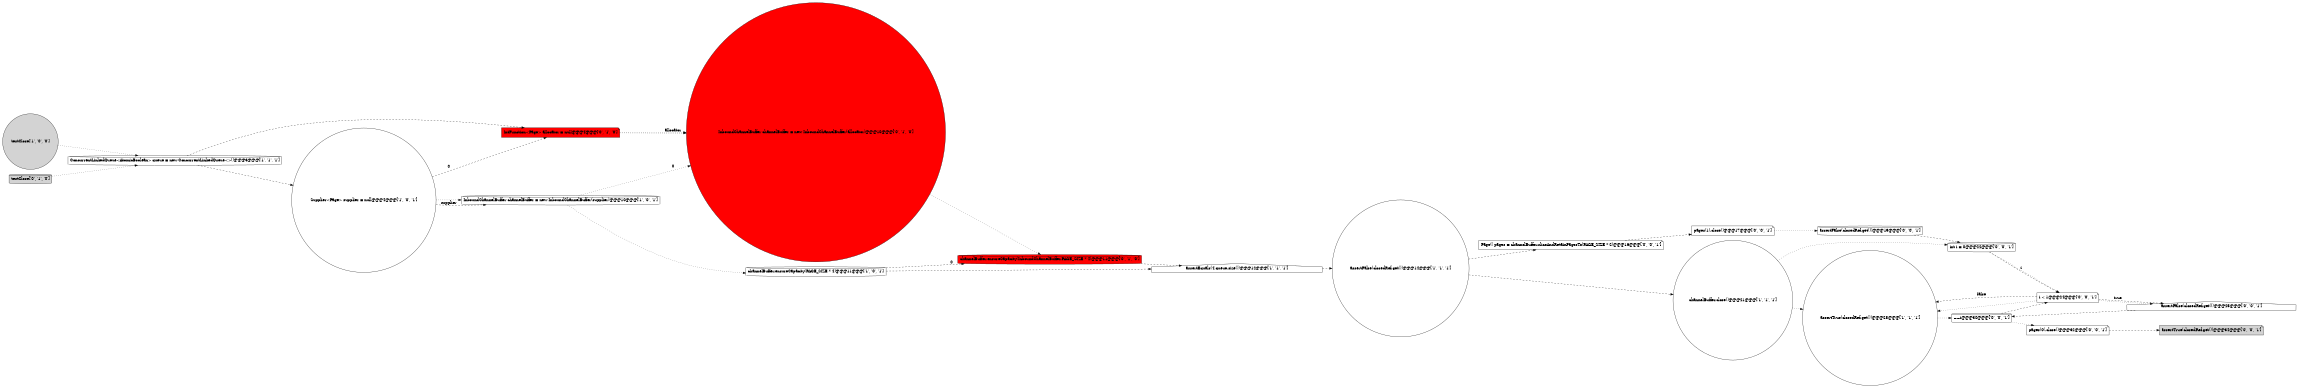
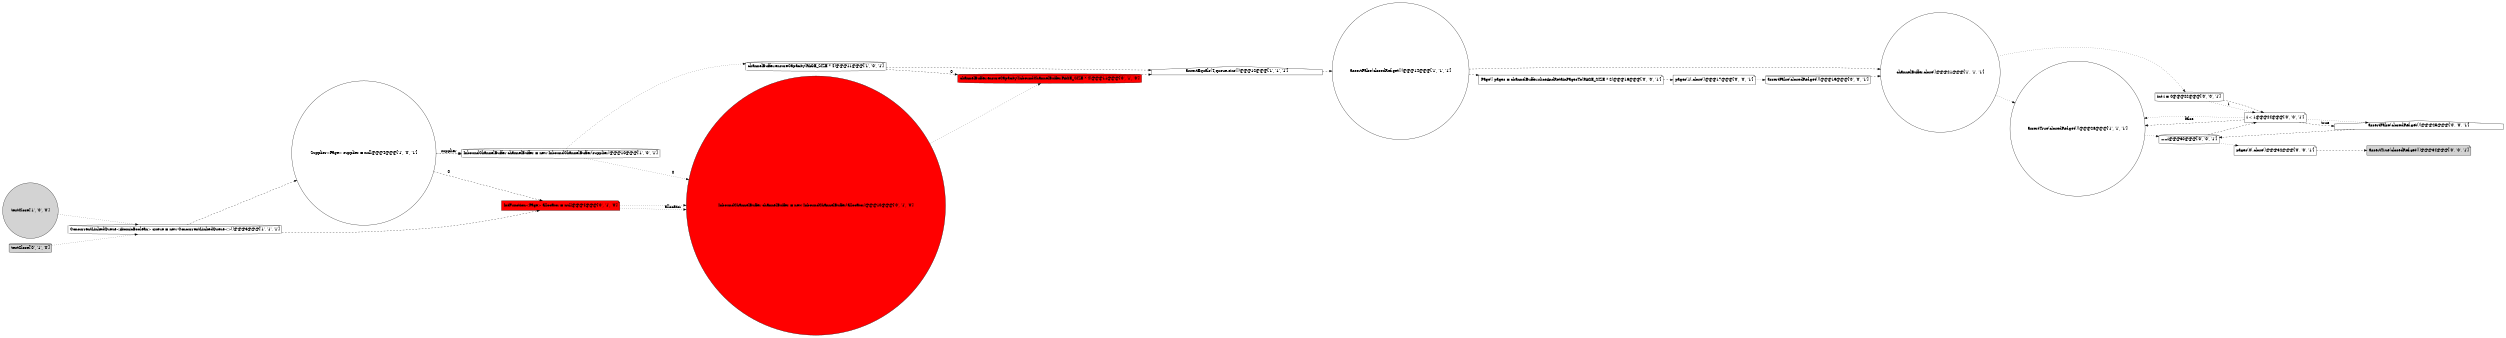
edge "assertFalse(closedRef.get())@@@19@@@['0', '0', '1']" -> "int i = 0@@@22@@@['0', '0', '1']": now "assertFalse(closedRef.get())@@@19@@@['0', '0', '1']" -> "channelBuffer.close()@@@21@@@['1', '1', '1']"
